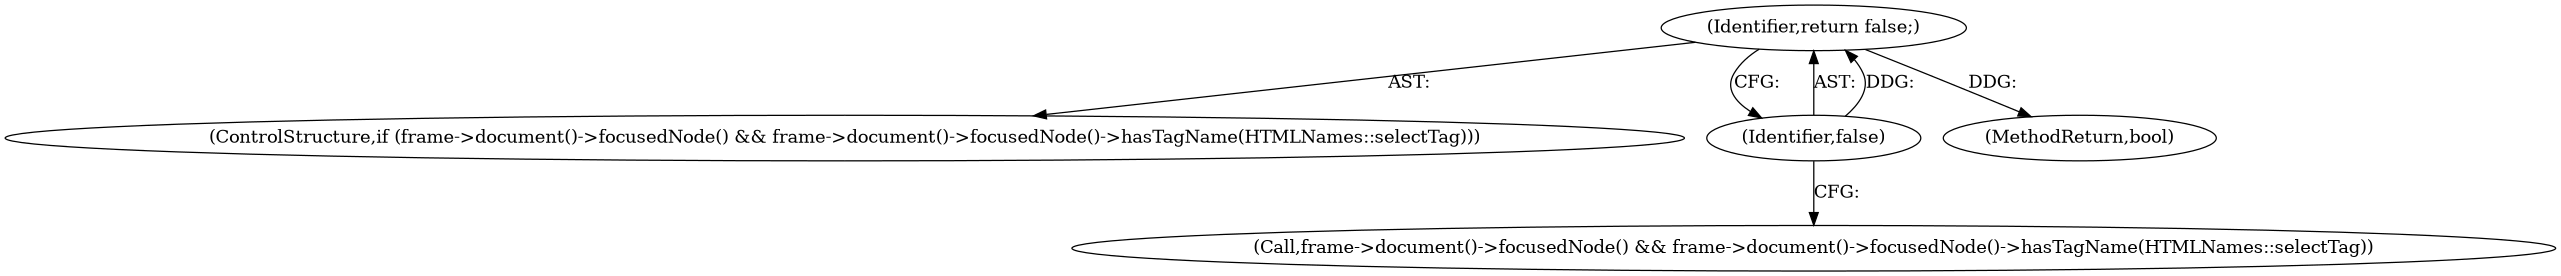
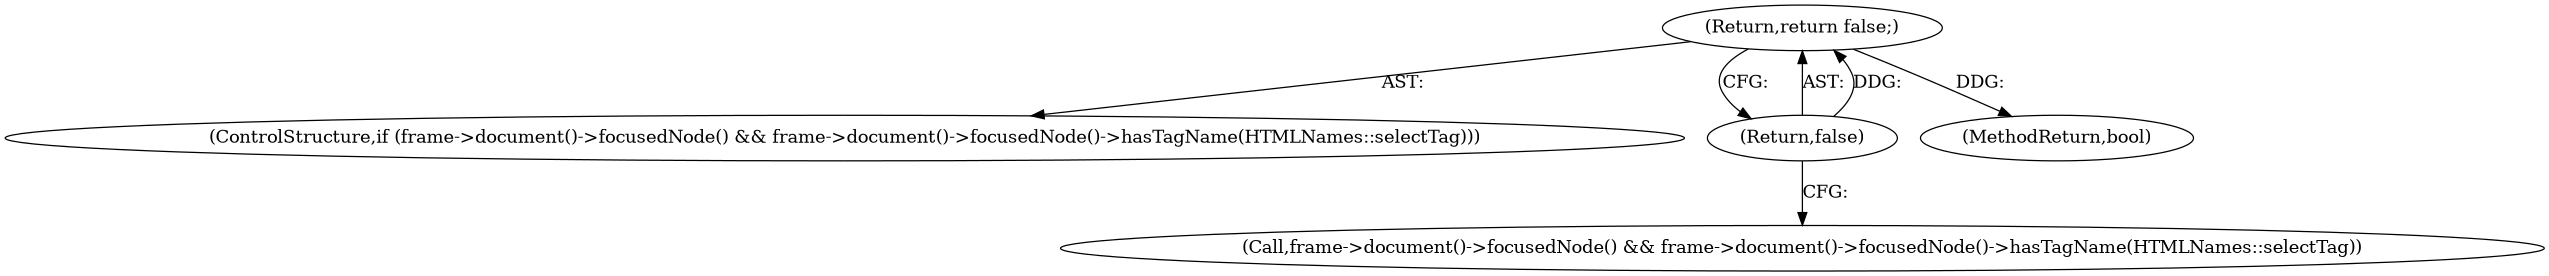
node "(Identifier,return false;)": label "(Identifier,return false;)" -> "(Return,return false;)"
node "(Identifier,false)": label "(Identifier,false)" -> "(Return,false)"
